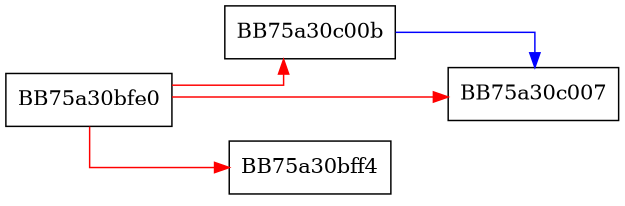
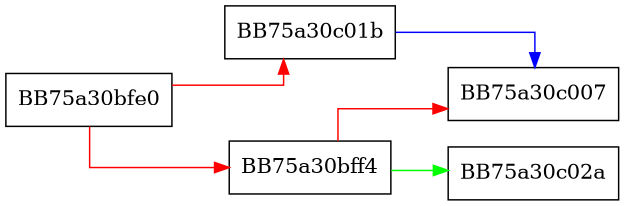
node "BB75a30c00b": label "BB75a30c00b" -> "BB75a30c01b"
edge "BB75a30bfe0" -> "BB75a30c007": now "BB75a30bff4" -> "BB75a30c007"
node "BB75a30c02a": added
